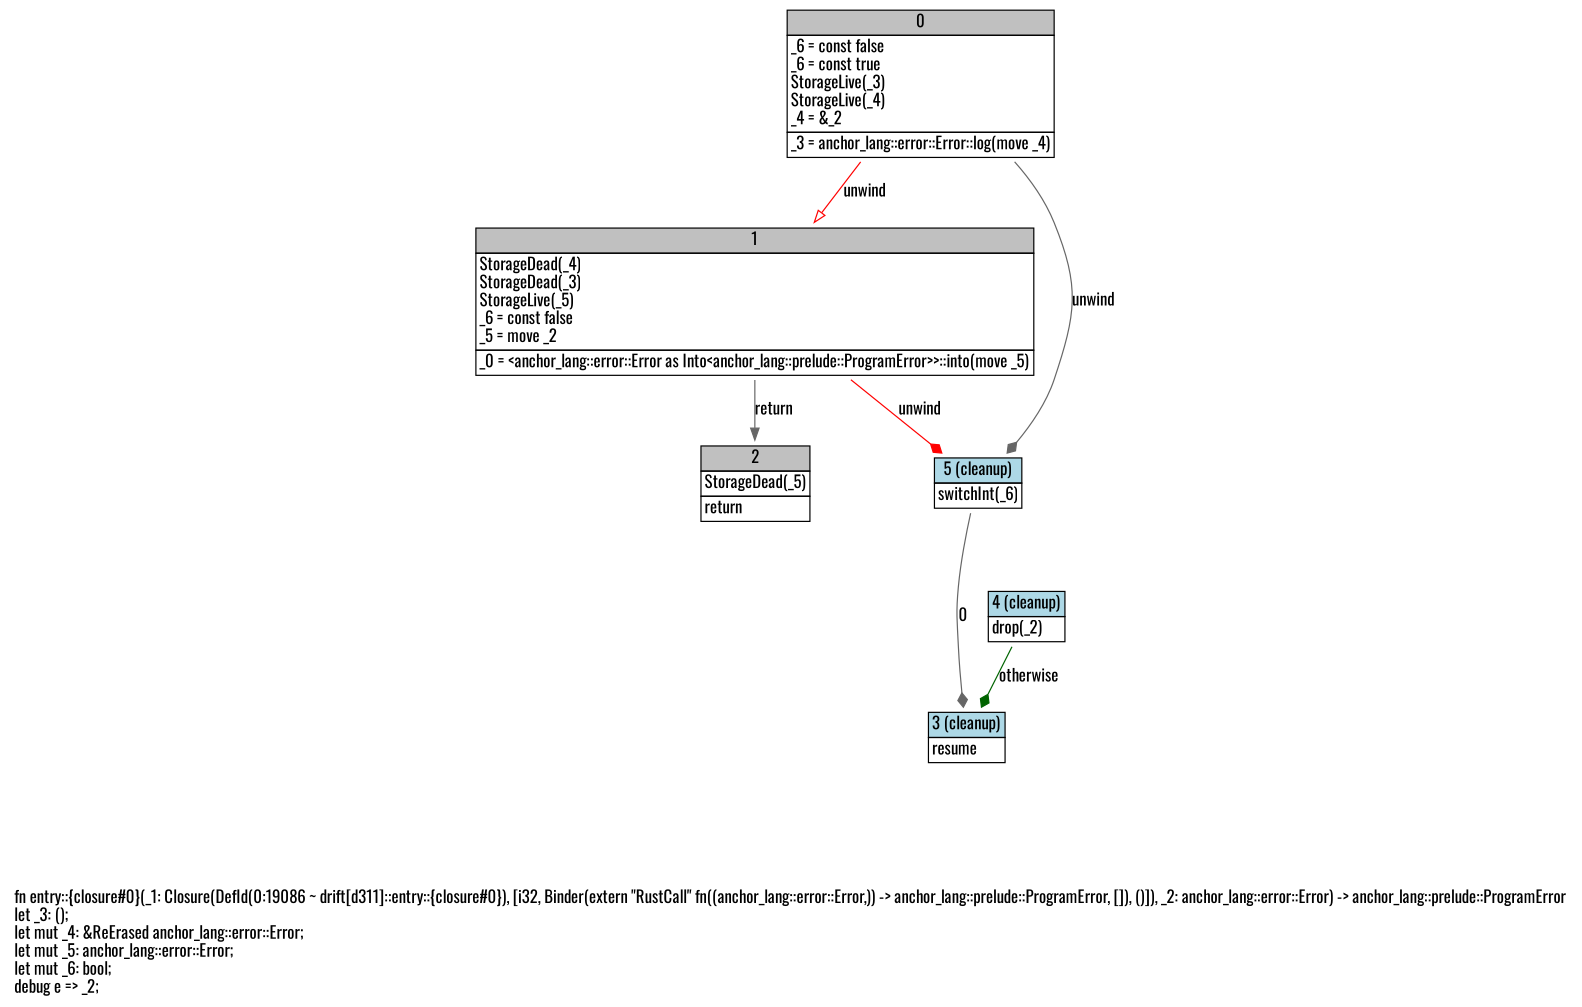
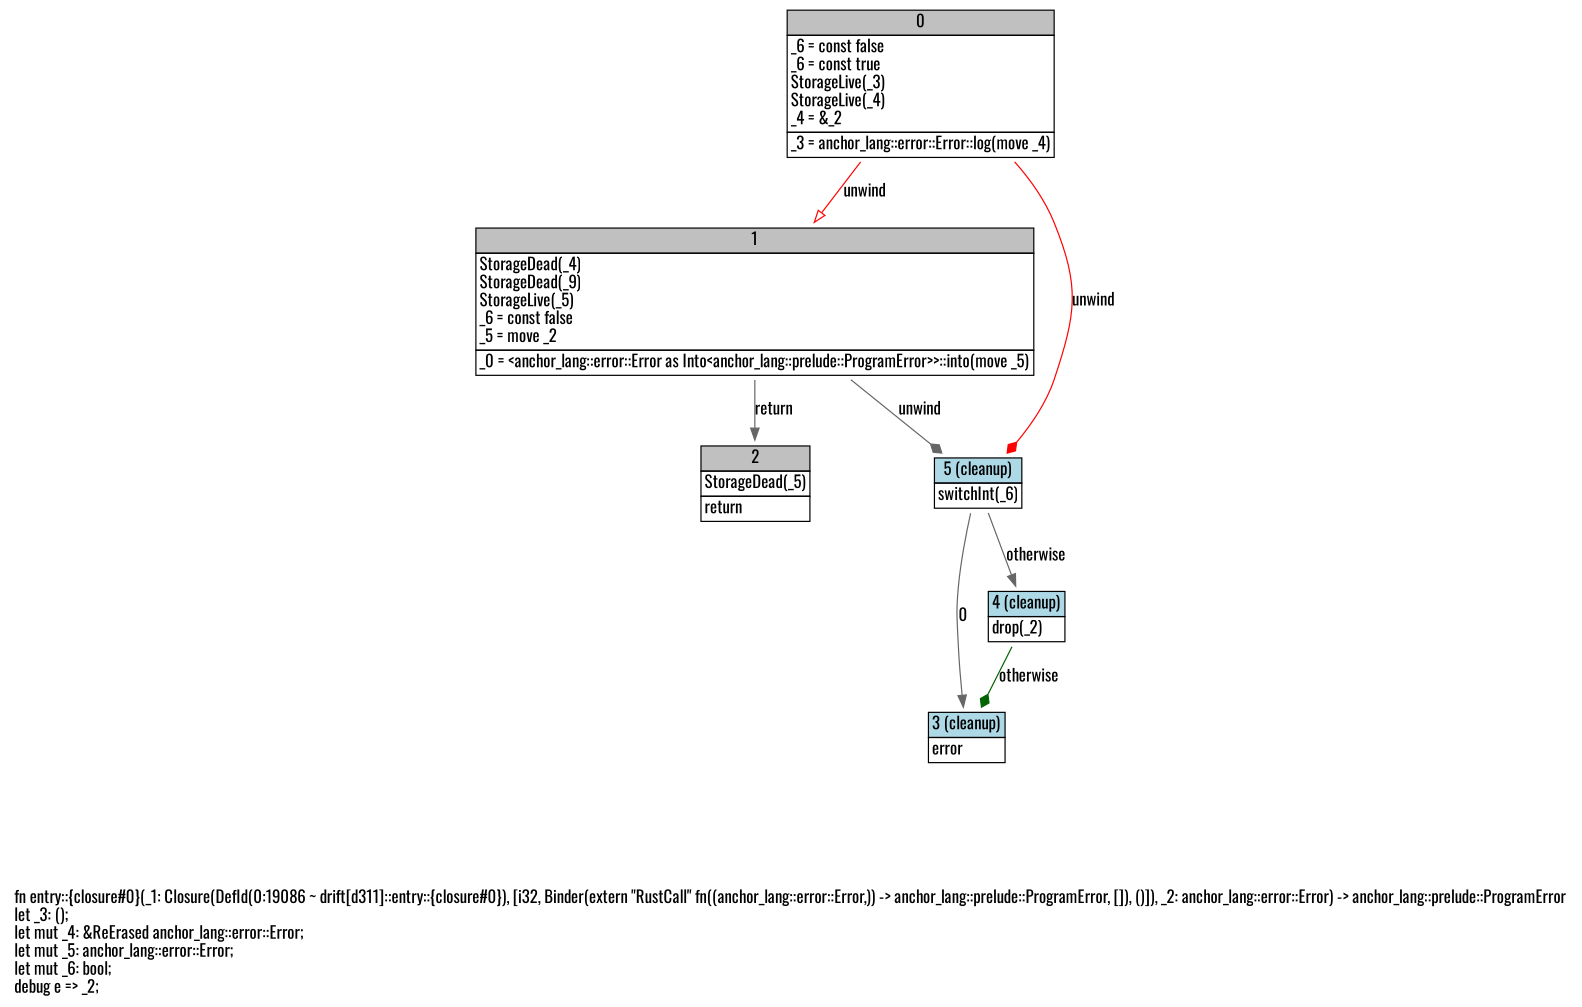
node "1": text "StorageDead(_3)" -> "StorageDead(_9)"
edge "0" -> "5 (cleanup)": color gray40 -> red
edge "1" -> "5 (cleanup)": color red -> gray40
edge "5 (cleanup)" -> "4 (cleanup)": added, label "otherwise"
edge "5 (cleanup)" -> "3 (cleanup)": arrowhead diamond -> normal
node "3 (cleanup)": text "resume" -> "error"
